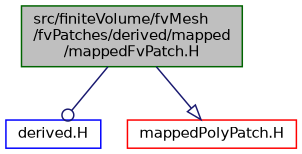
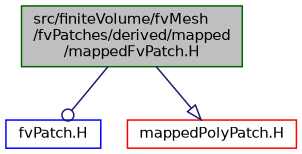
node "derived.H": label "derived.H" -> "fvPatch.H"
